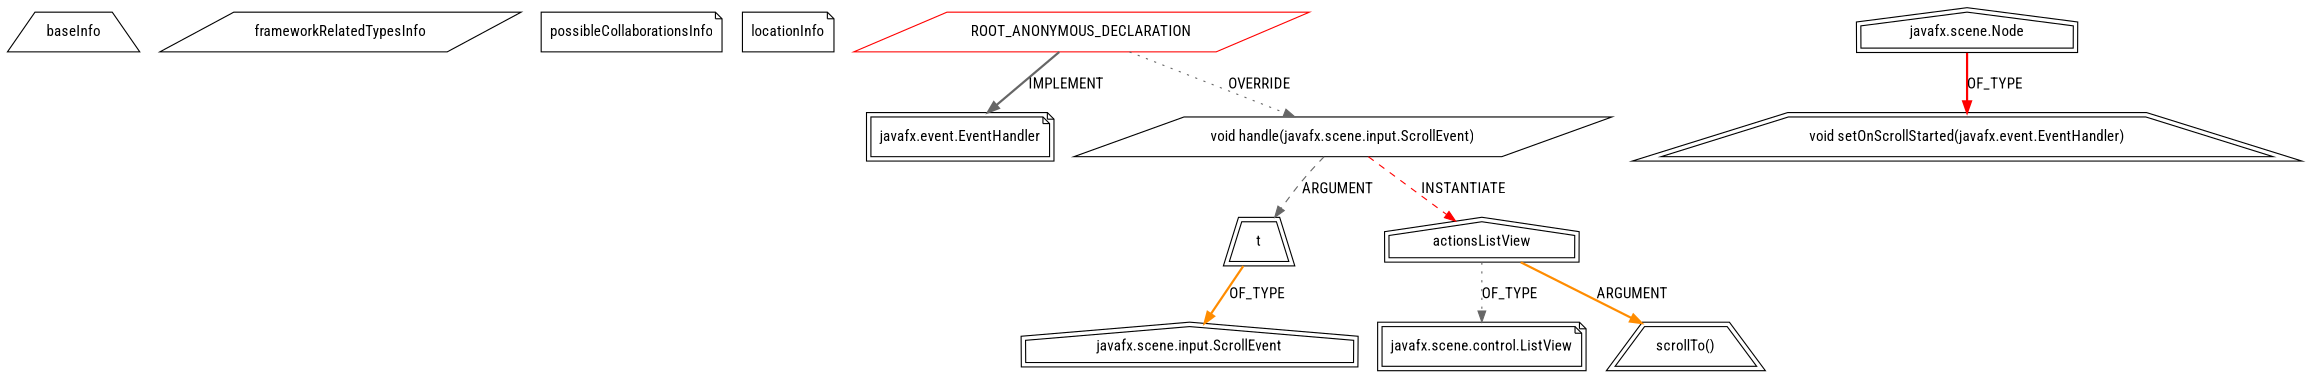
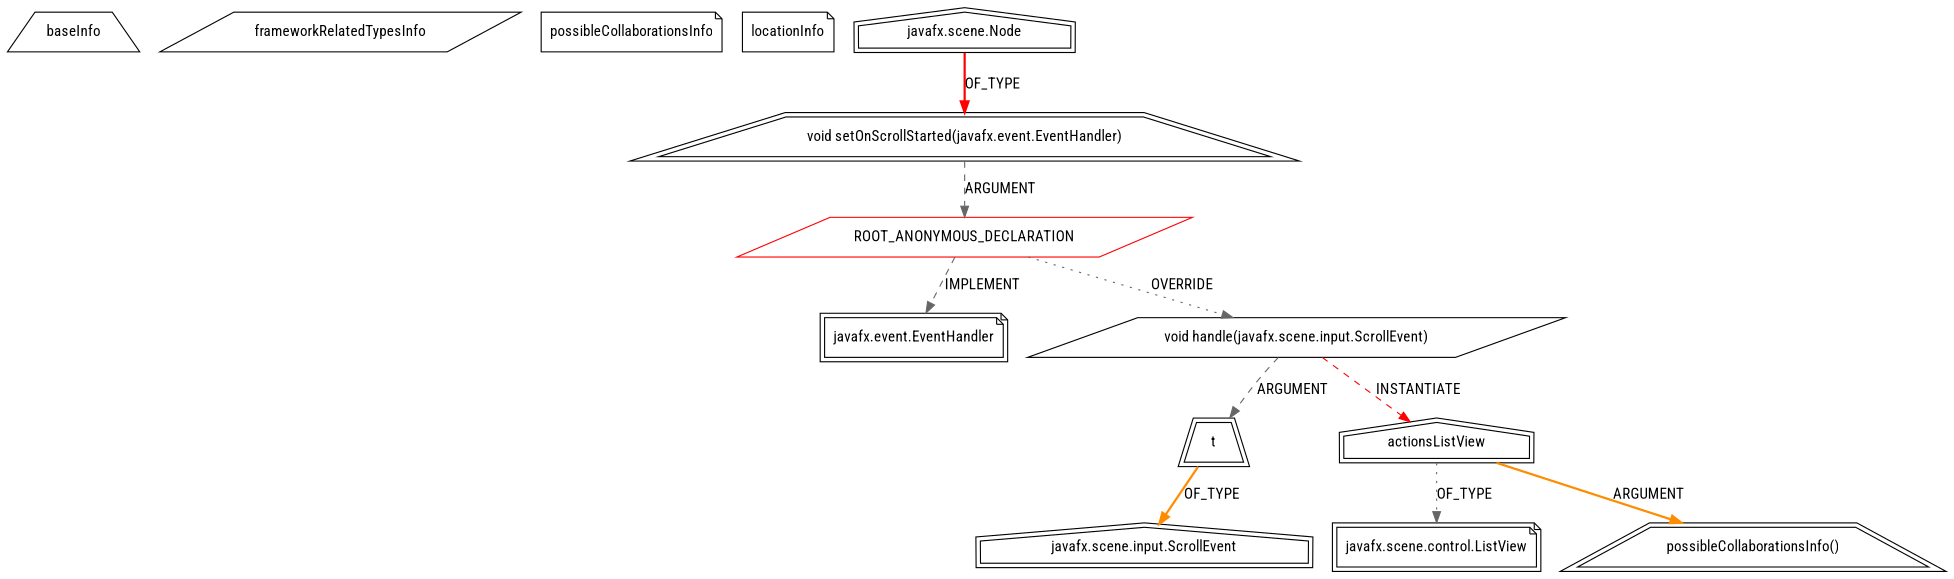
edge "ROOT_ANONYMOUS_DECLARATION" -> "javafx.event.EventHandler": style bold -> dashed
edge "void setOnScrollStarted(javafx.event.EventHandler)" -> "ROOT_ANONYMOUS_DECLARATION": added, label "ARGUMENT"
node "scrollTo()": label "scrollTo()" -> "possibleCollaborationsInfo()"
